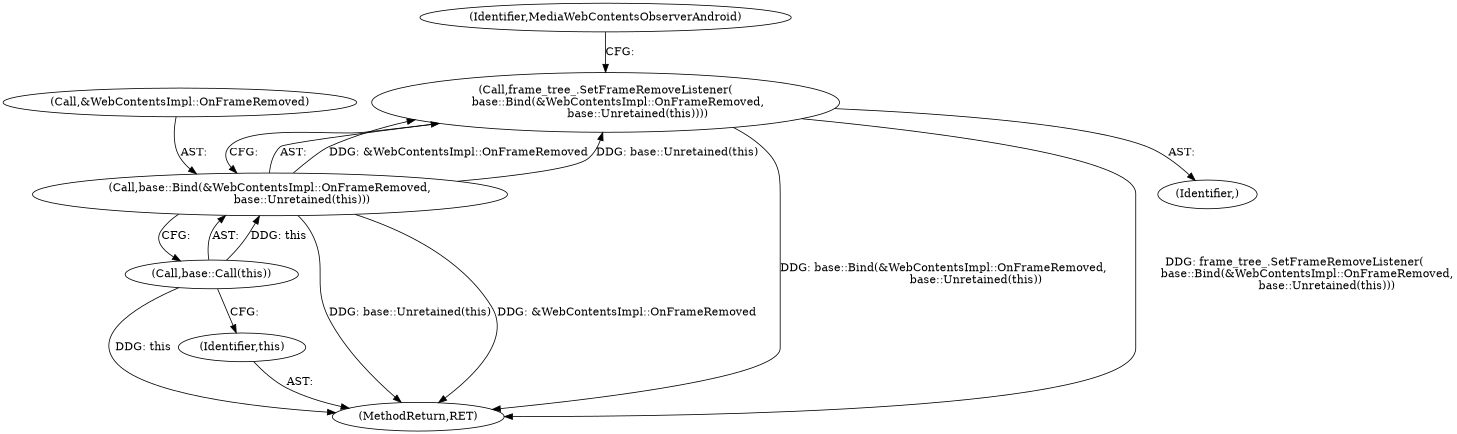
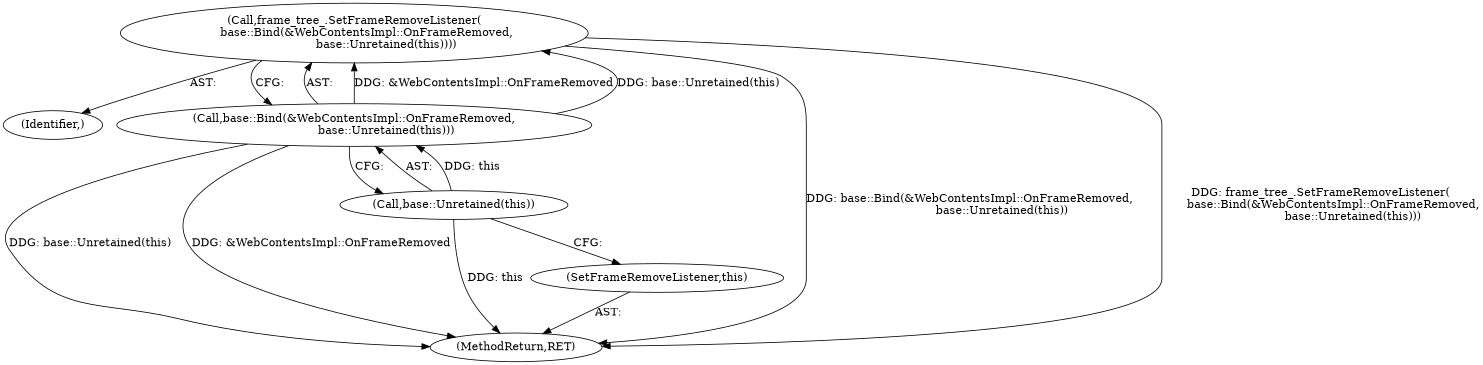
node "(Identifier,MediaWebContentsObserverAndroid)": removed
node "(Call,&WebContentsImpl::OnFrameRemoved)": removed
node "(Call,base::Call(this))": label "(Call,base::Call(this))" -> "(Call,base::Unretained(this))"
node "(Identifier,this)": label "(Identifier,this)" -> "(SetFrameRemoveListener,this)"
